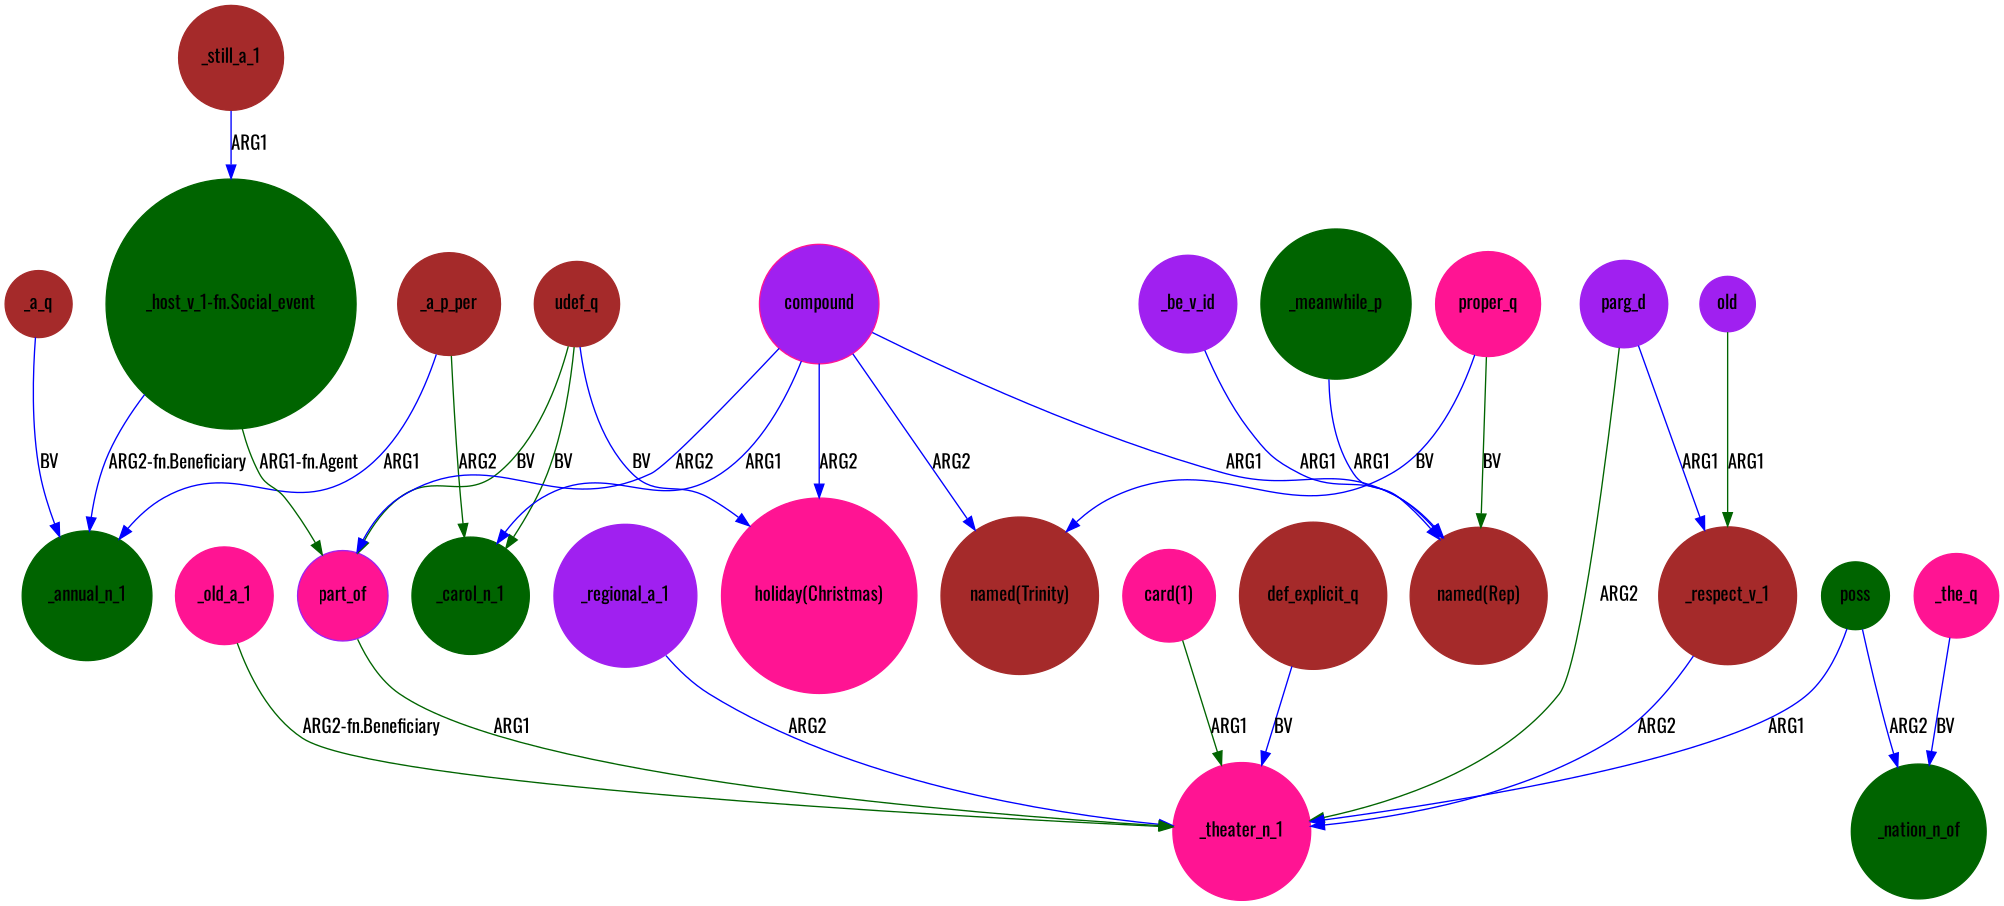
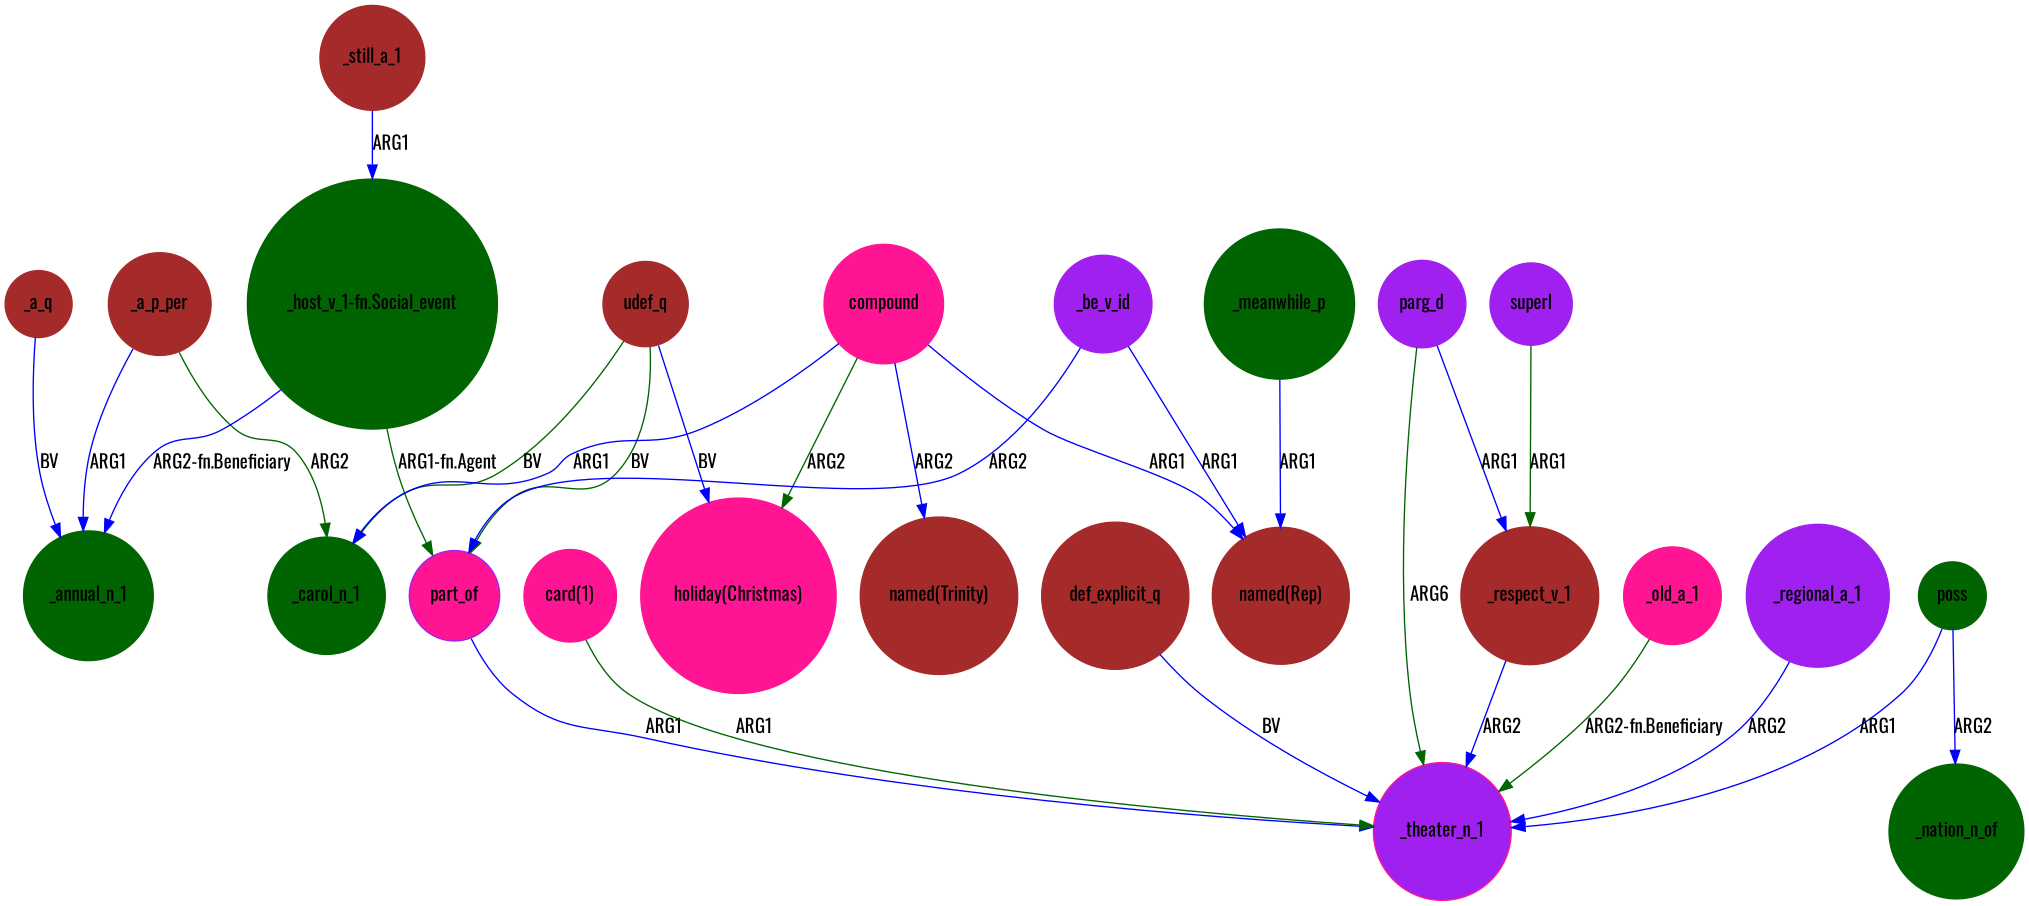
node "compound": fillcolor purple -> deeppink
node "proper_q": removed
node "old": label "old" -> "superl"
edge "compound" -> "holiday(Christmas)": color blue -> darkgreen
edge "compound" -> "part_of": now "_be_v_id" -> "part_of"
edge "parg_d" -> "_theater_n_1": label "ARG2" -> "ARG6"
node "_the_q": removed
edge "part_of" -> "_theater_n_1": color darkgreen -> blue
node "_theater_n_1": fillcolor deeppink -> purple
